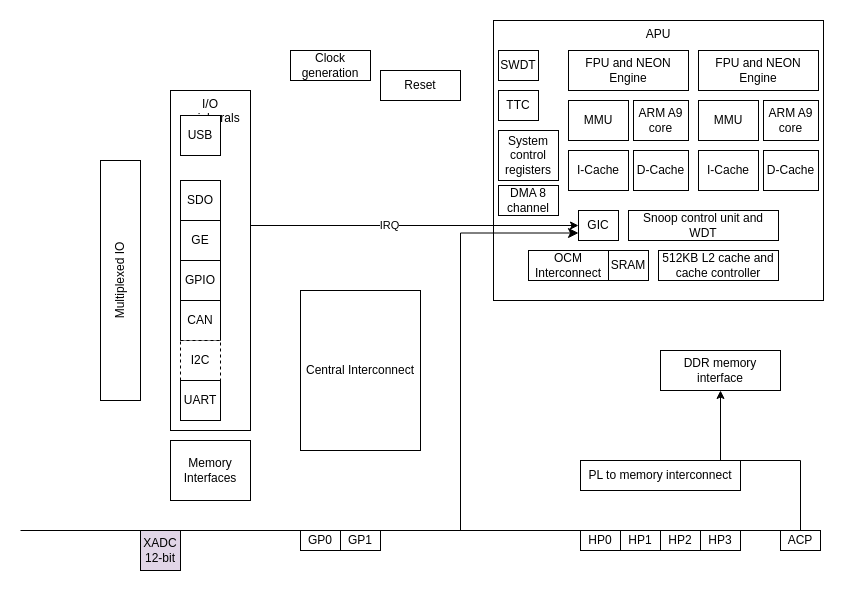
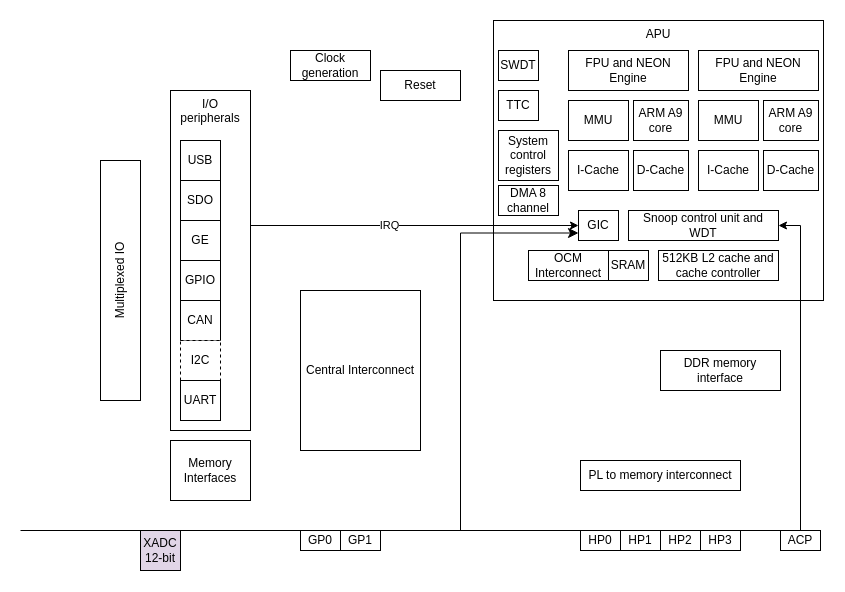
node "USB": moved (201, 136) -> (201, 161)
edge "ACP" -> "DDR memory interface": now "ACP" -> "Snoop control unit and WDT"
